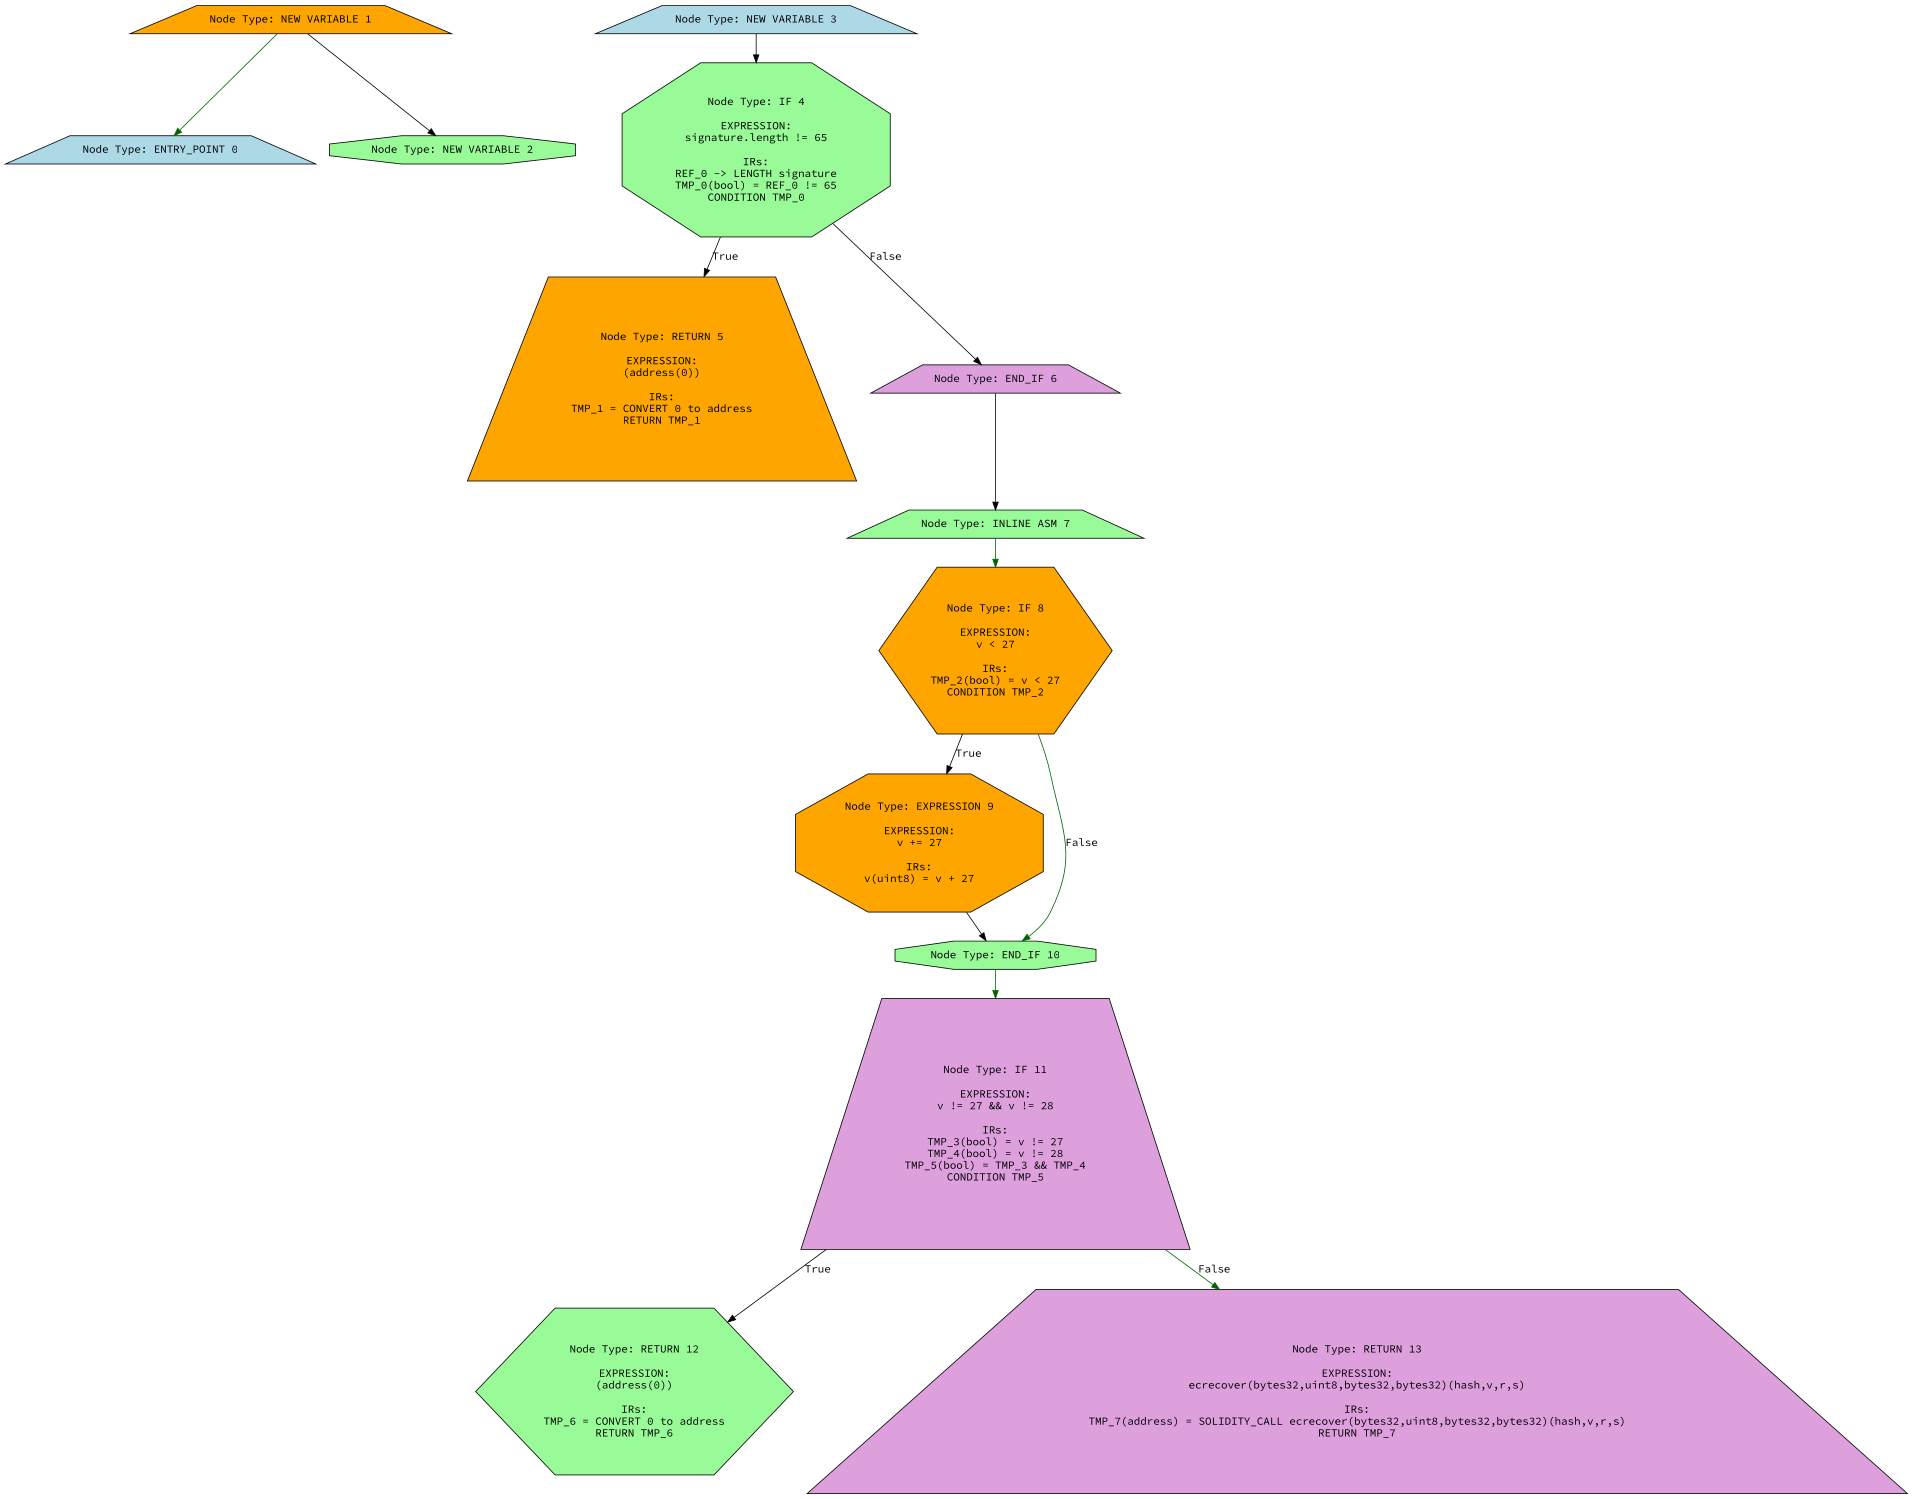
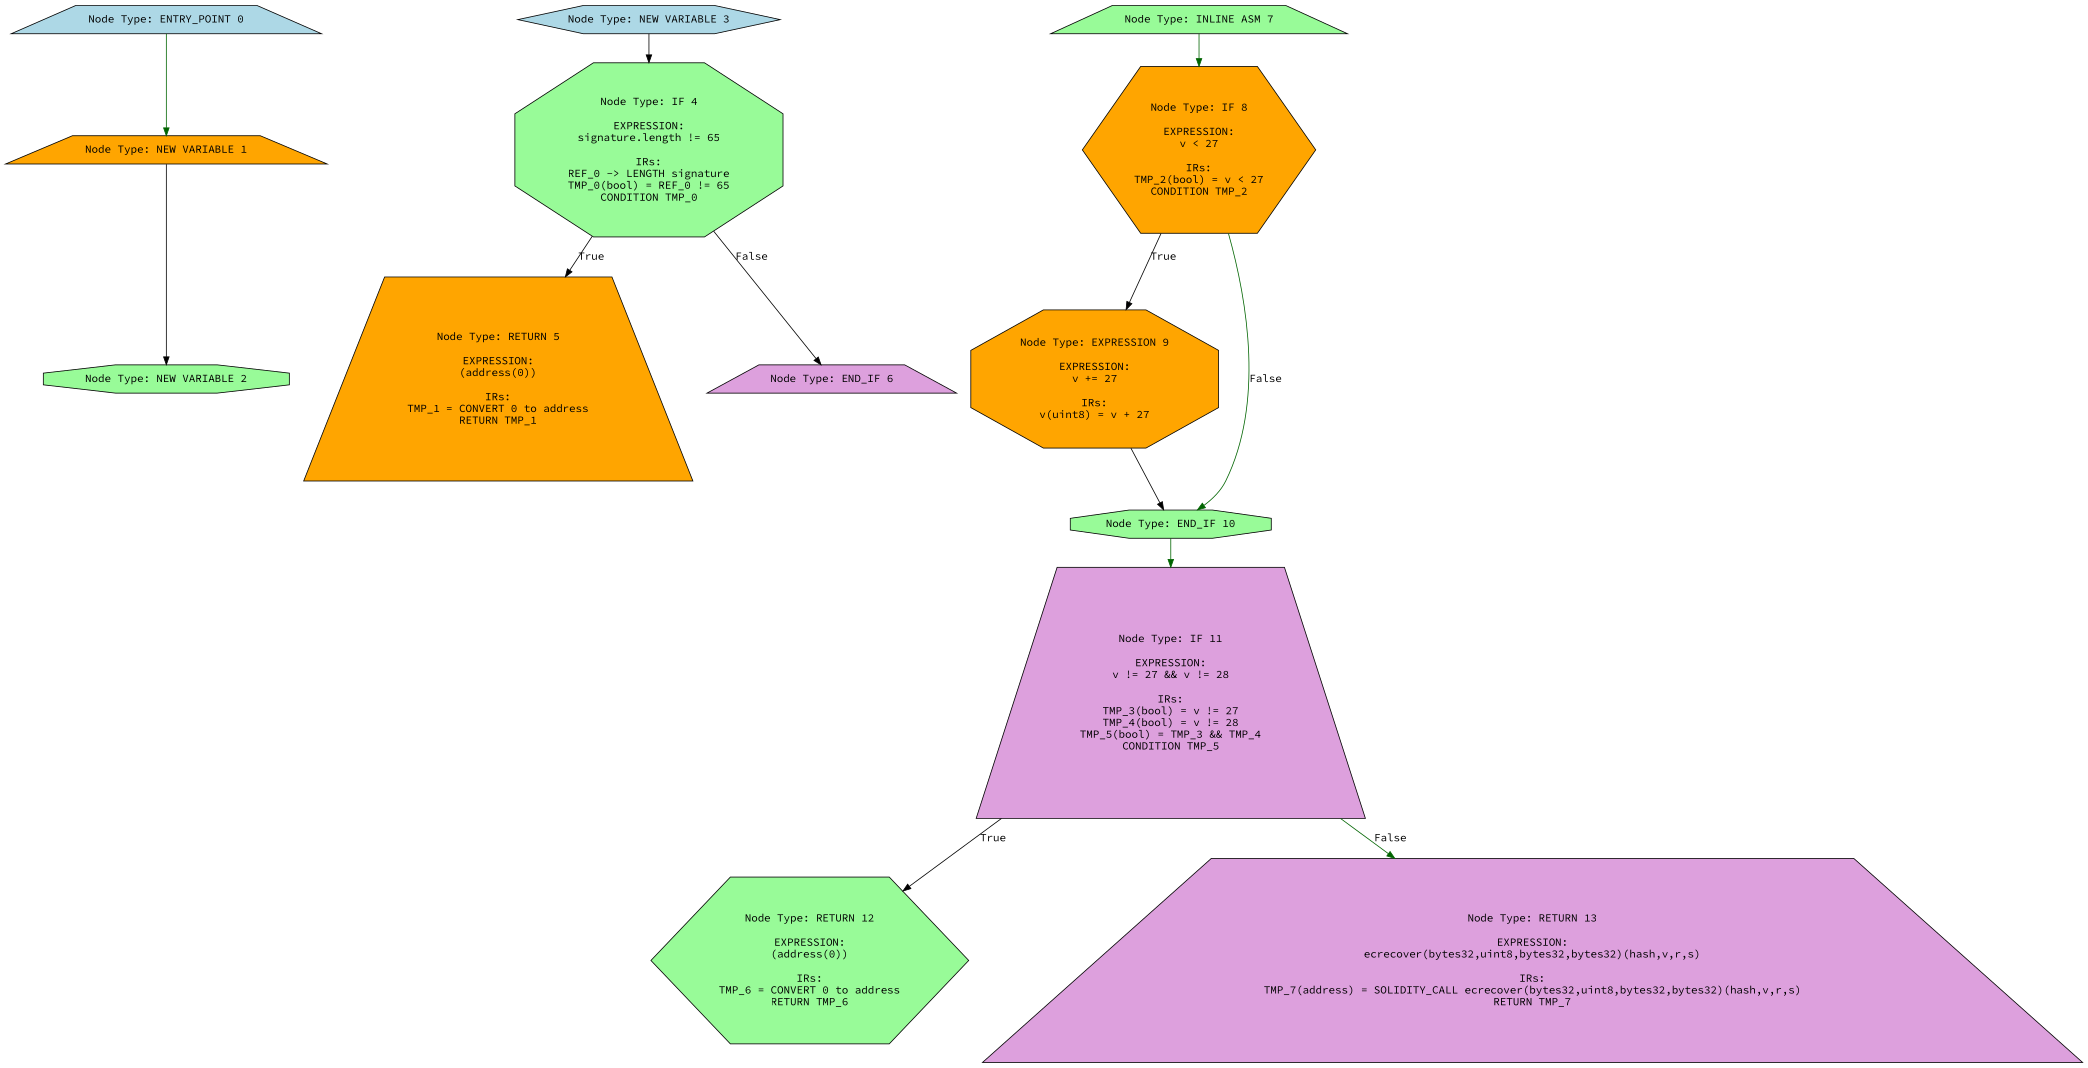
node "Node Type: NEW VARIABLE 3": shape trapezium -> hexagon
edge "Node Type: NEW VARIABLE 1" -> "Node Type: ENTRY_POINT 0": reversed
edge "Node Type: END_IF 6" -> "Node Type: INLINE ASM 7": removed
